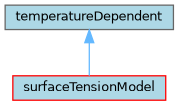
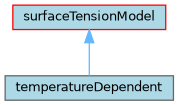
edge "surfaceTensionModel" -> "temperatureDependent": reversed
